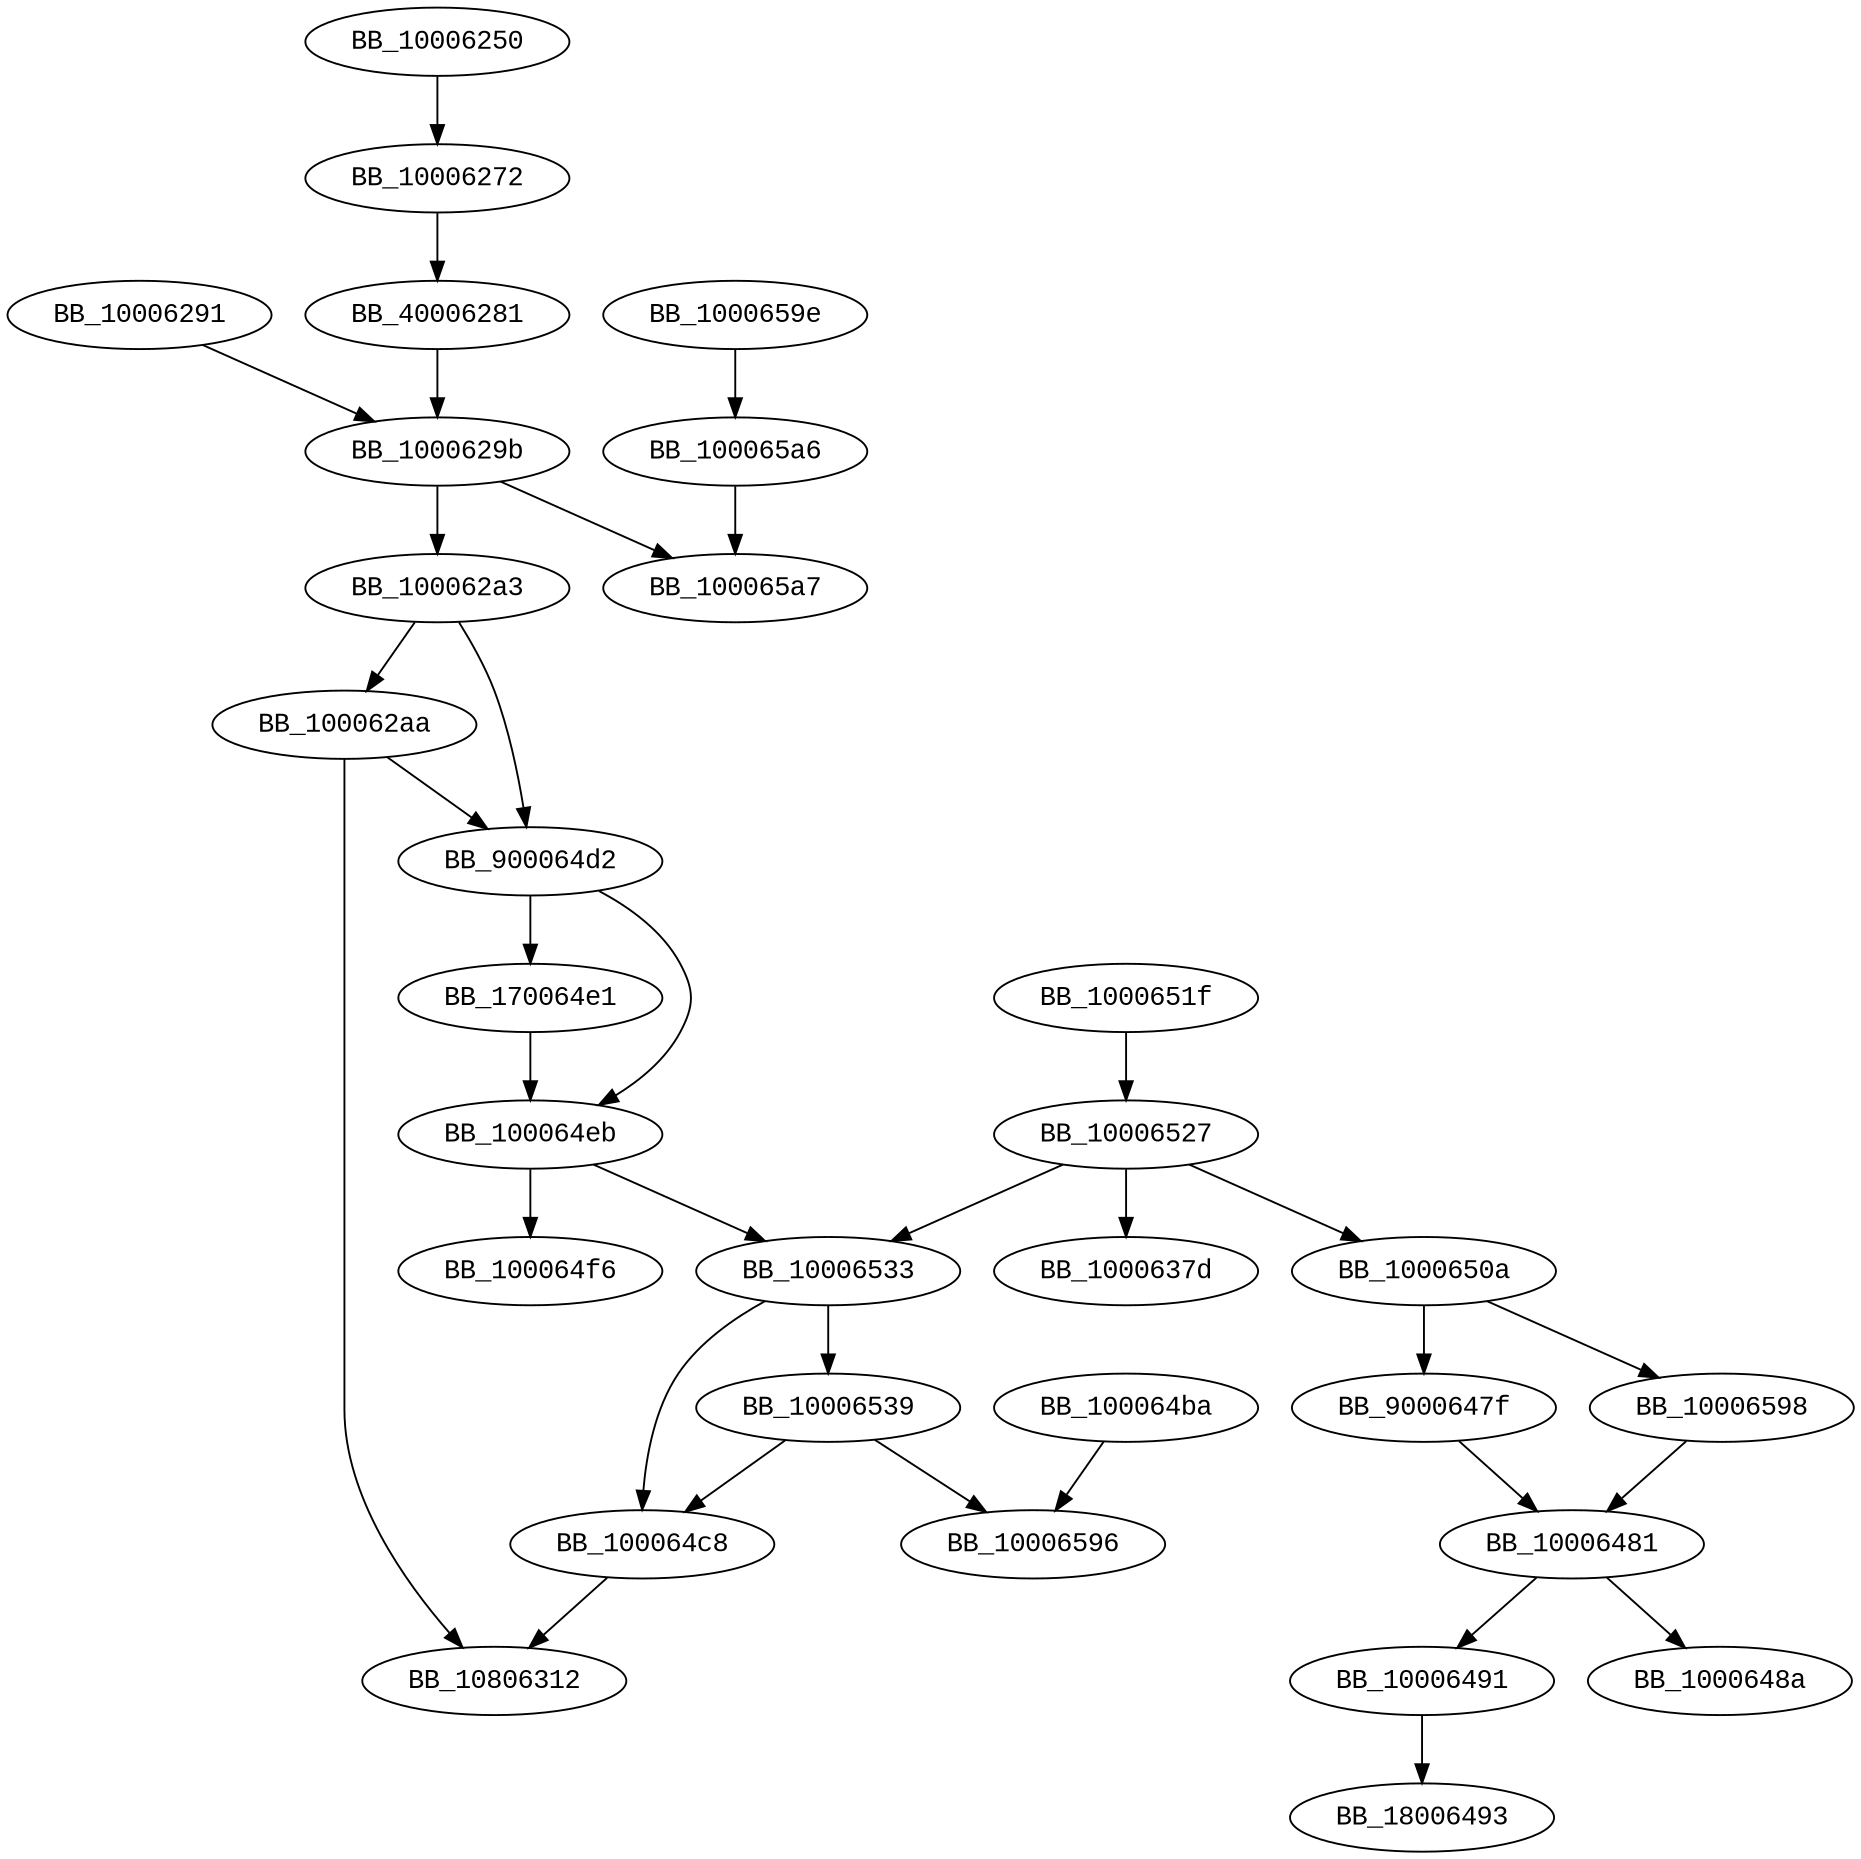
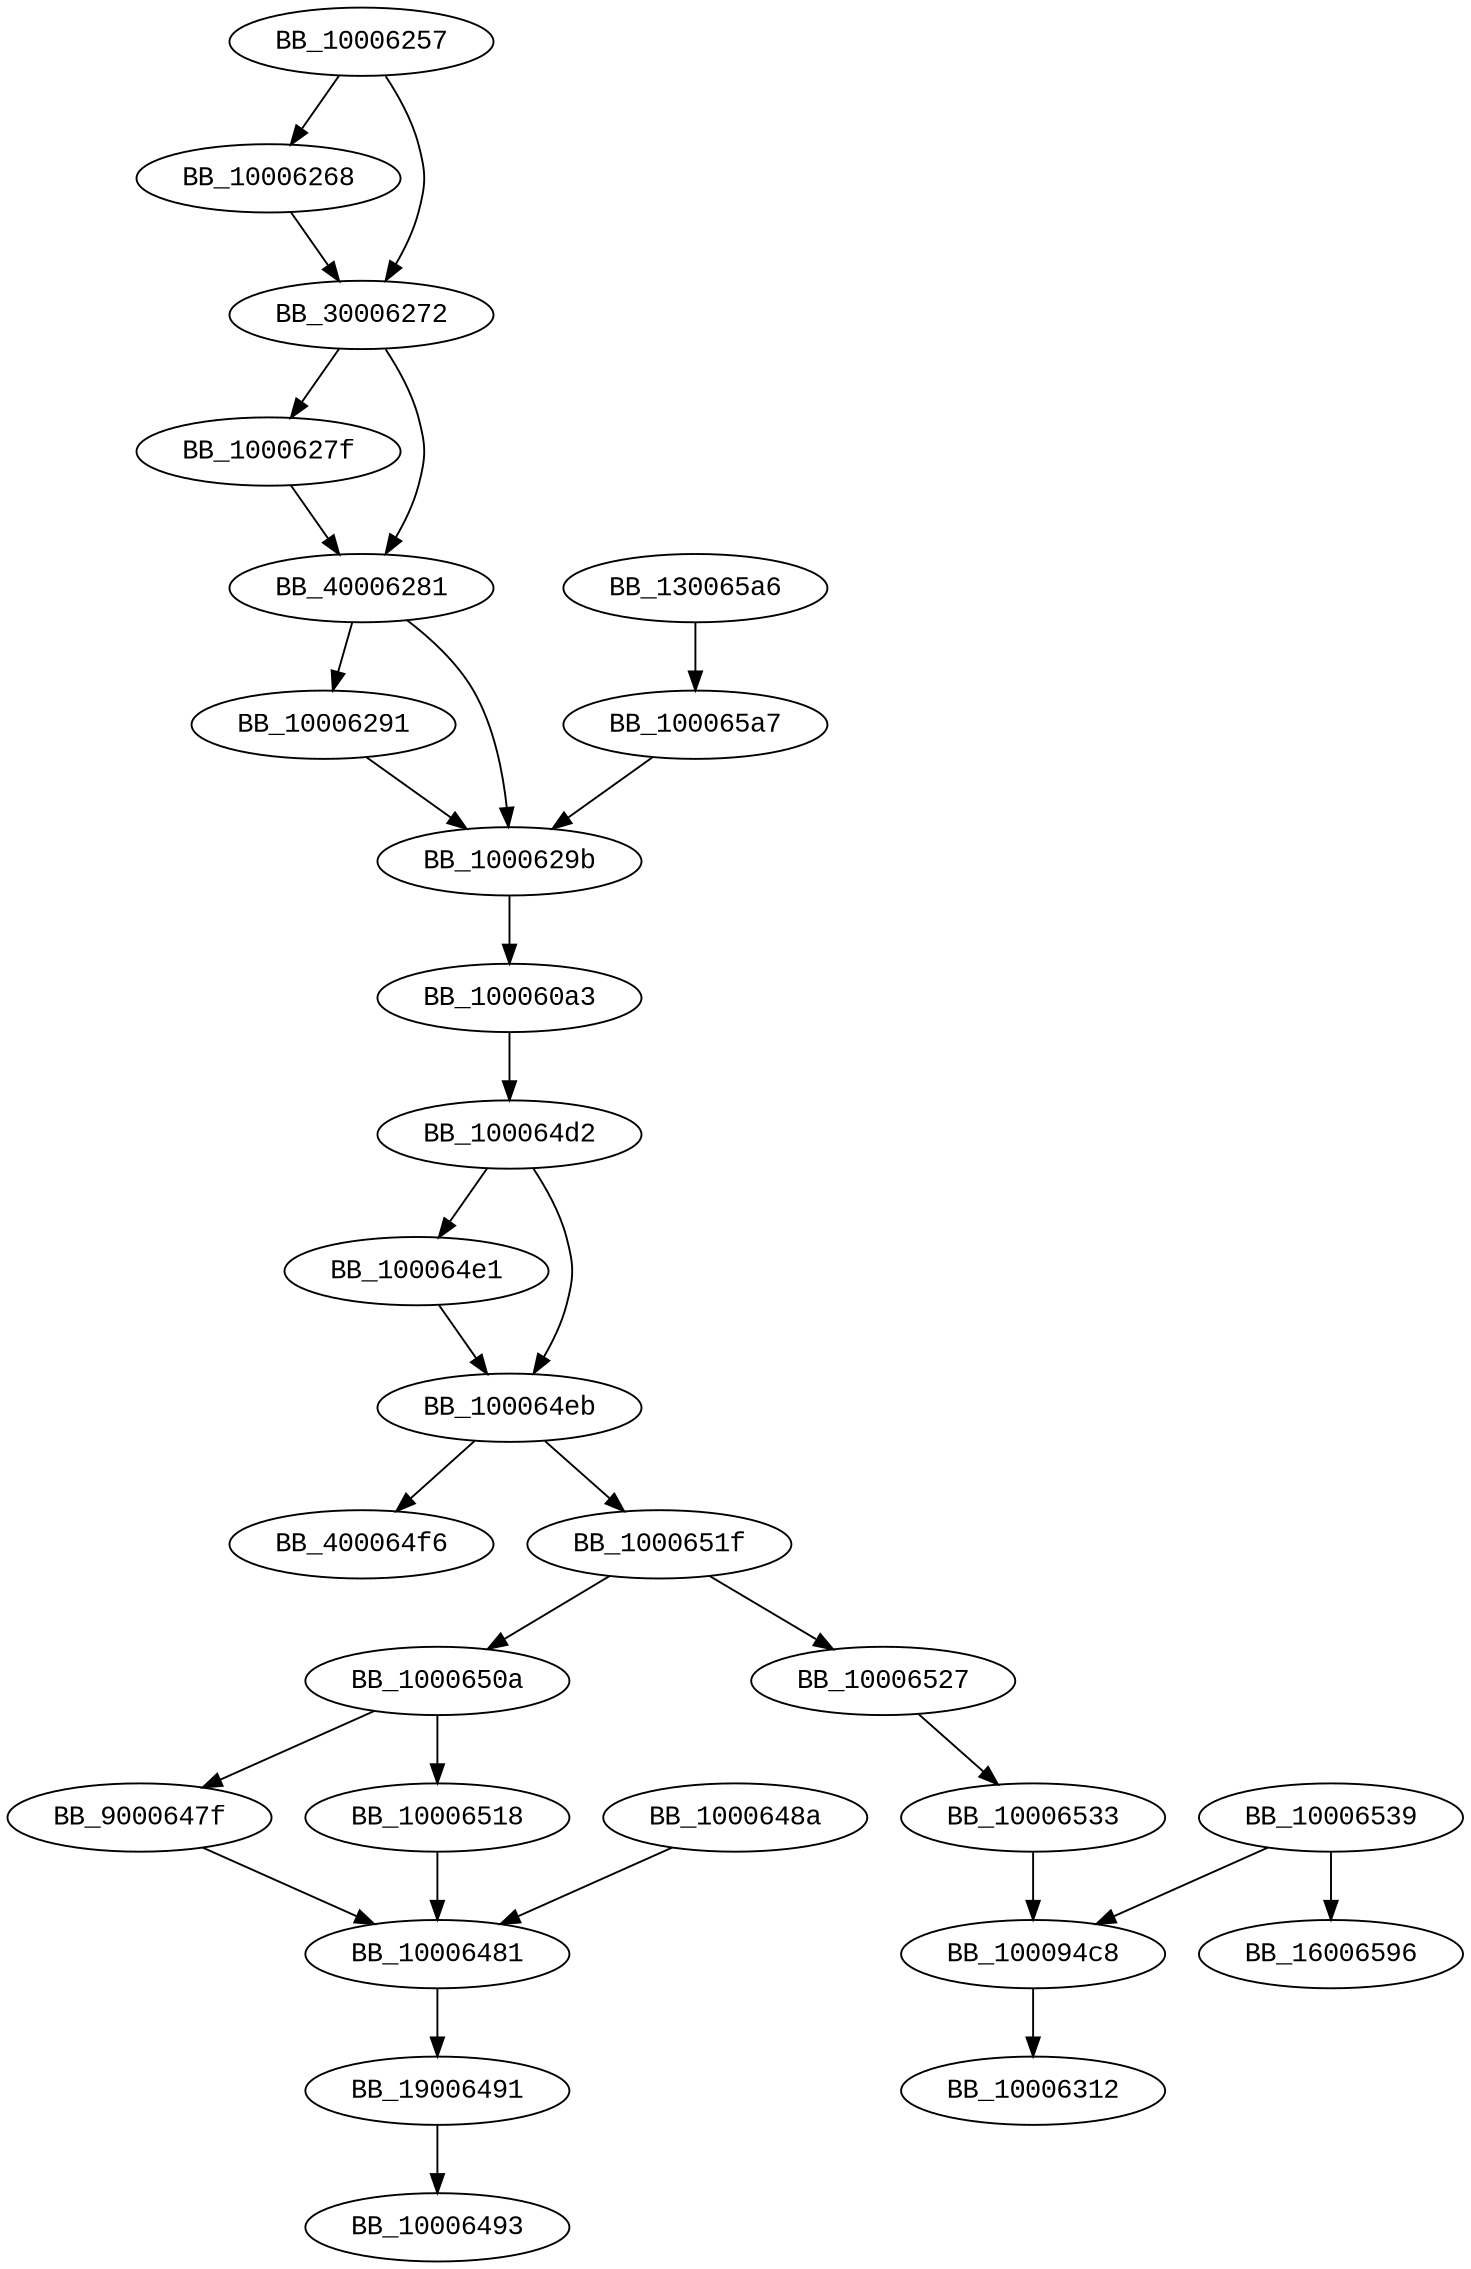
node "BB_10006250": label "BB_10006250" -> "BB_10006257"
node "BB_10006268": added
node "BB_10006272": label "BB_10006272" -> "BB_30006272"
node "BB_1000659e": removed
node "BB_1000627f": added
node "BB_100065a6": label "BB_100065a6" -> "BB_130065a6"
edge "BB_1000629b" -> "BB_100065a7": reversed
node "BB_100062a3": label "BB_100062a3" -> "BB_100060a3"
edge "BB_40006281" -> "BB_10006291": added
node "BB_100062aa": removed
node "BB_900064d2": label "BB_900064d2" -> "BB_100064d2"
node "BB_170064e1": label "BB_170064e1" -> "BB_100064e1"
edge "BB_100064eb" -> "BB_10006533": now "BB_100064eb" -> "BB_1000651f"
edge "BB_10006527" -> "BB_1000650a": now "BB_1000651f" -> "BB_1000650a"
node "BB_100064f6": label "BB_100064f6" -> "BB_400064f6"
node "BB_1000637d": removed
edge "BB_10006533" -> "BB_10006539": removed
node "BB_100064ba": removed
node "BB_10006598": label "BB_10006598" -> "BB_10006518"
node "BB_100064c8": label "BB_100064c8" -> "BB_100094c8"
node "BB_10006596": label "BB_10006596" -> "BB_16006596"
edge "BB_10006481" -> "BB_1000648a": reversed
node "BB_10806312": label "BB_10806312" -> "BB_10006312"
node "BB_10006491": label "BB_10006491" -> "BB_19006491"
node "BB_18006493": label "BB_18006493" -> "BB_10006493"
